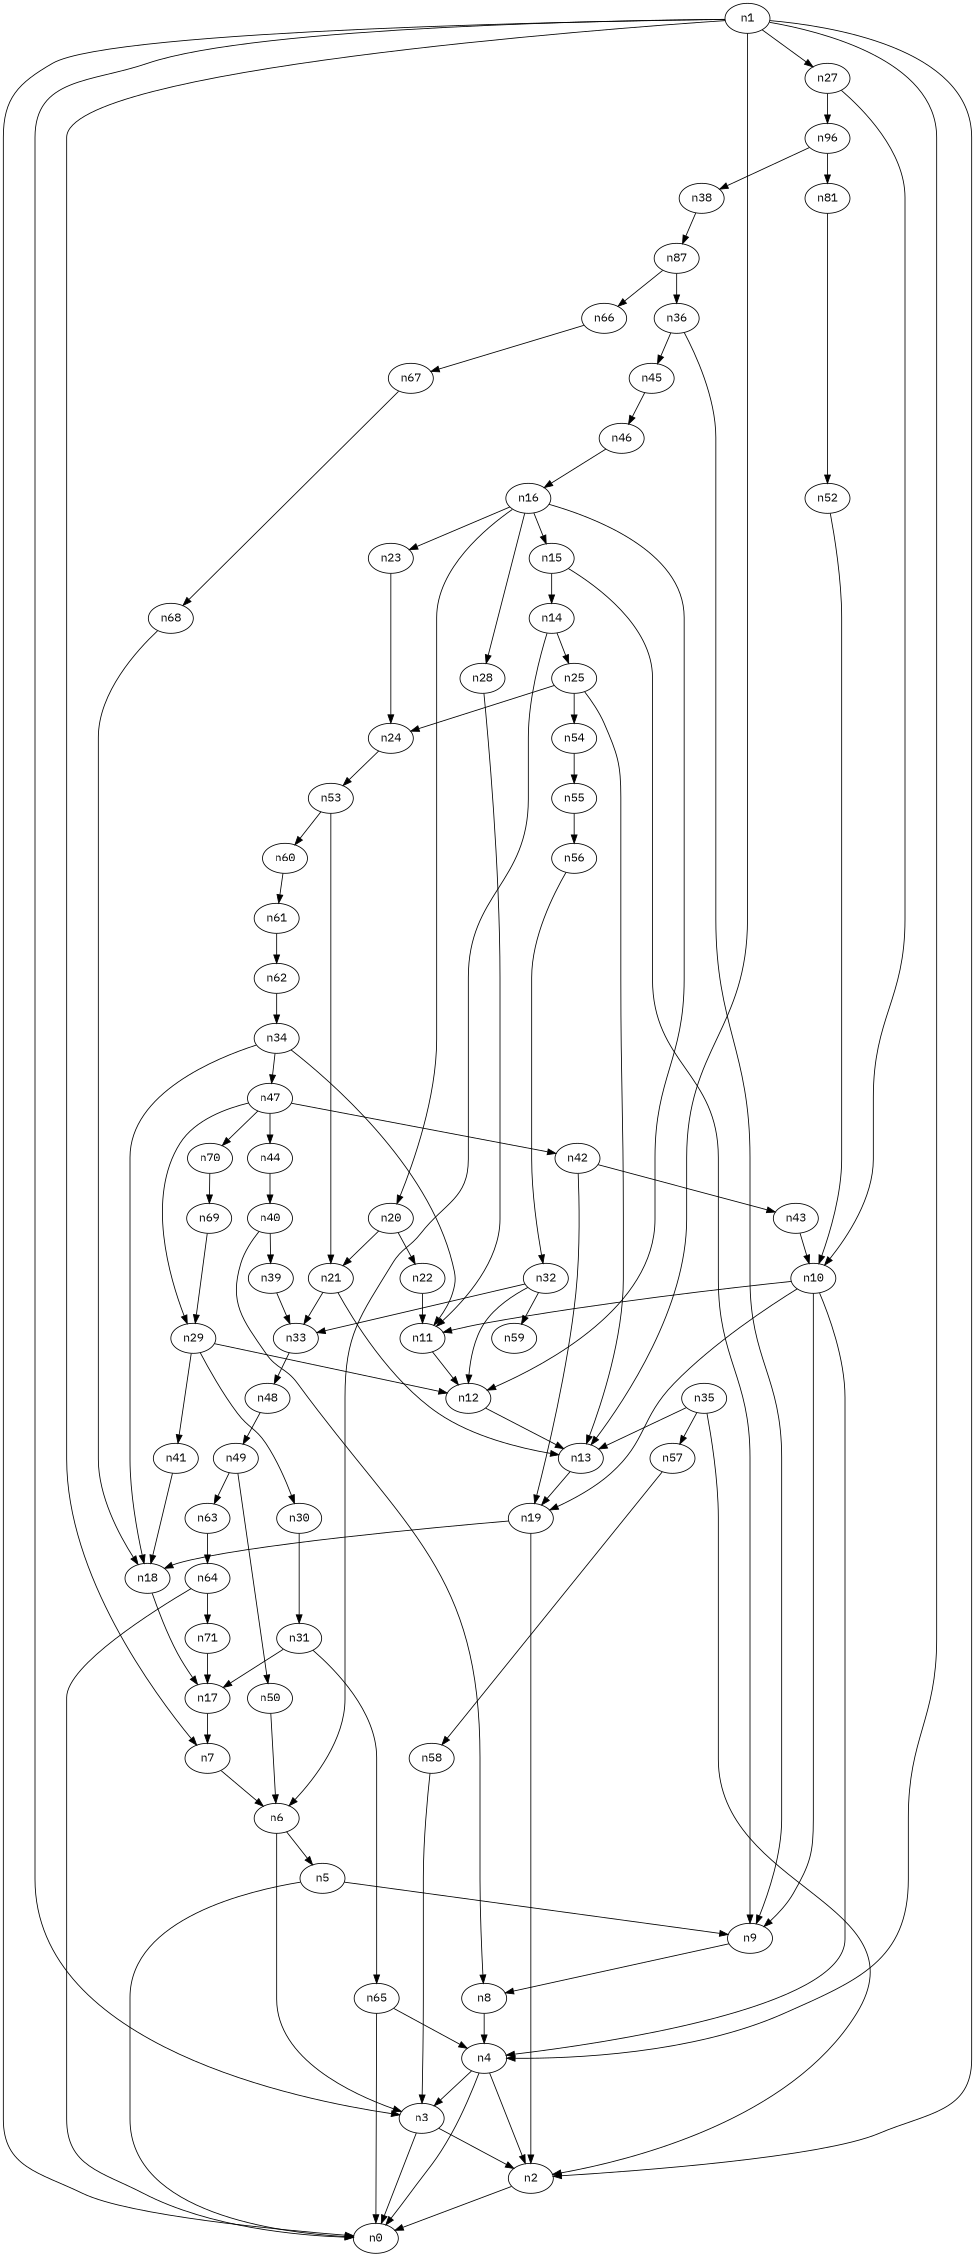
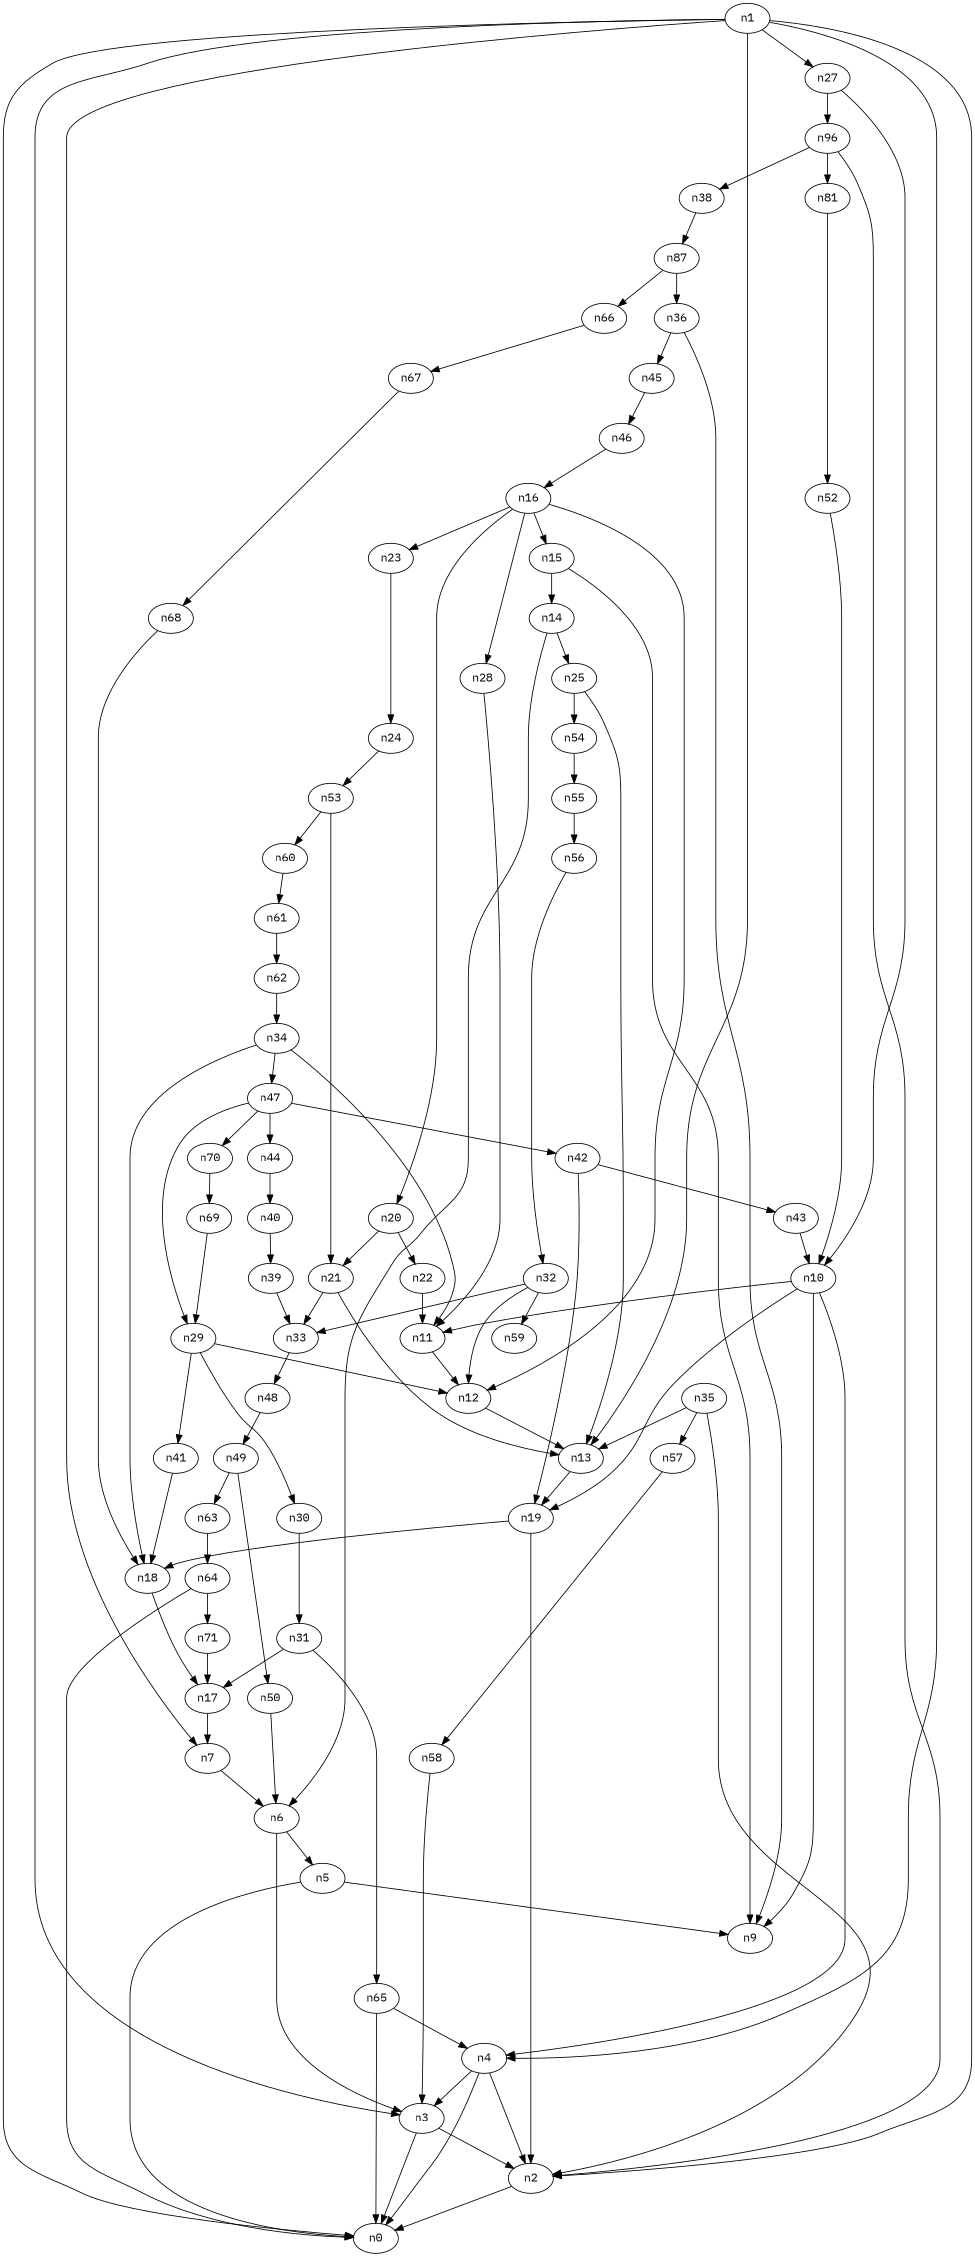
edge "n25" -> "n24": removed
edge "n96" -> "n2": added
node "n8": removed
